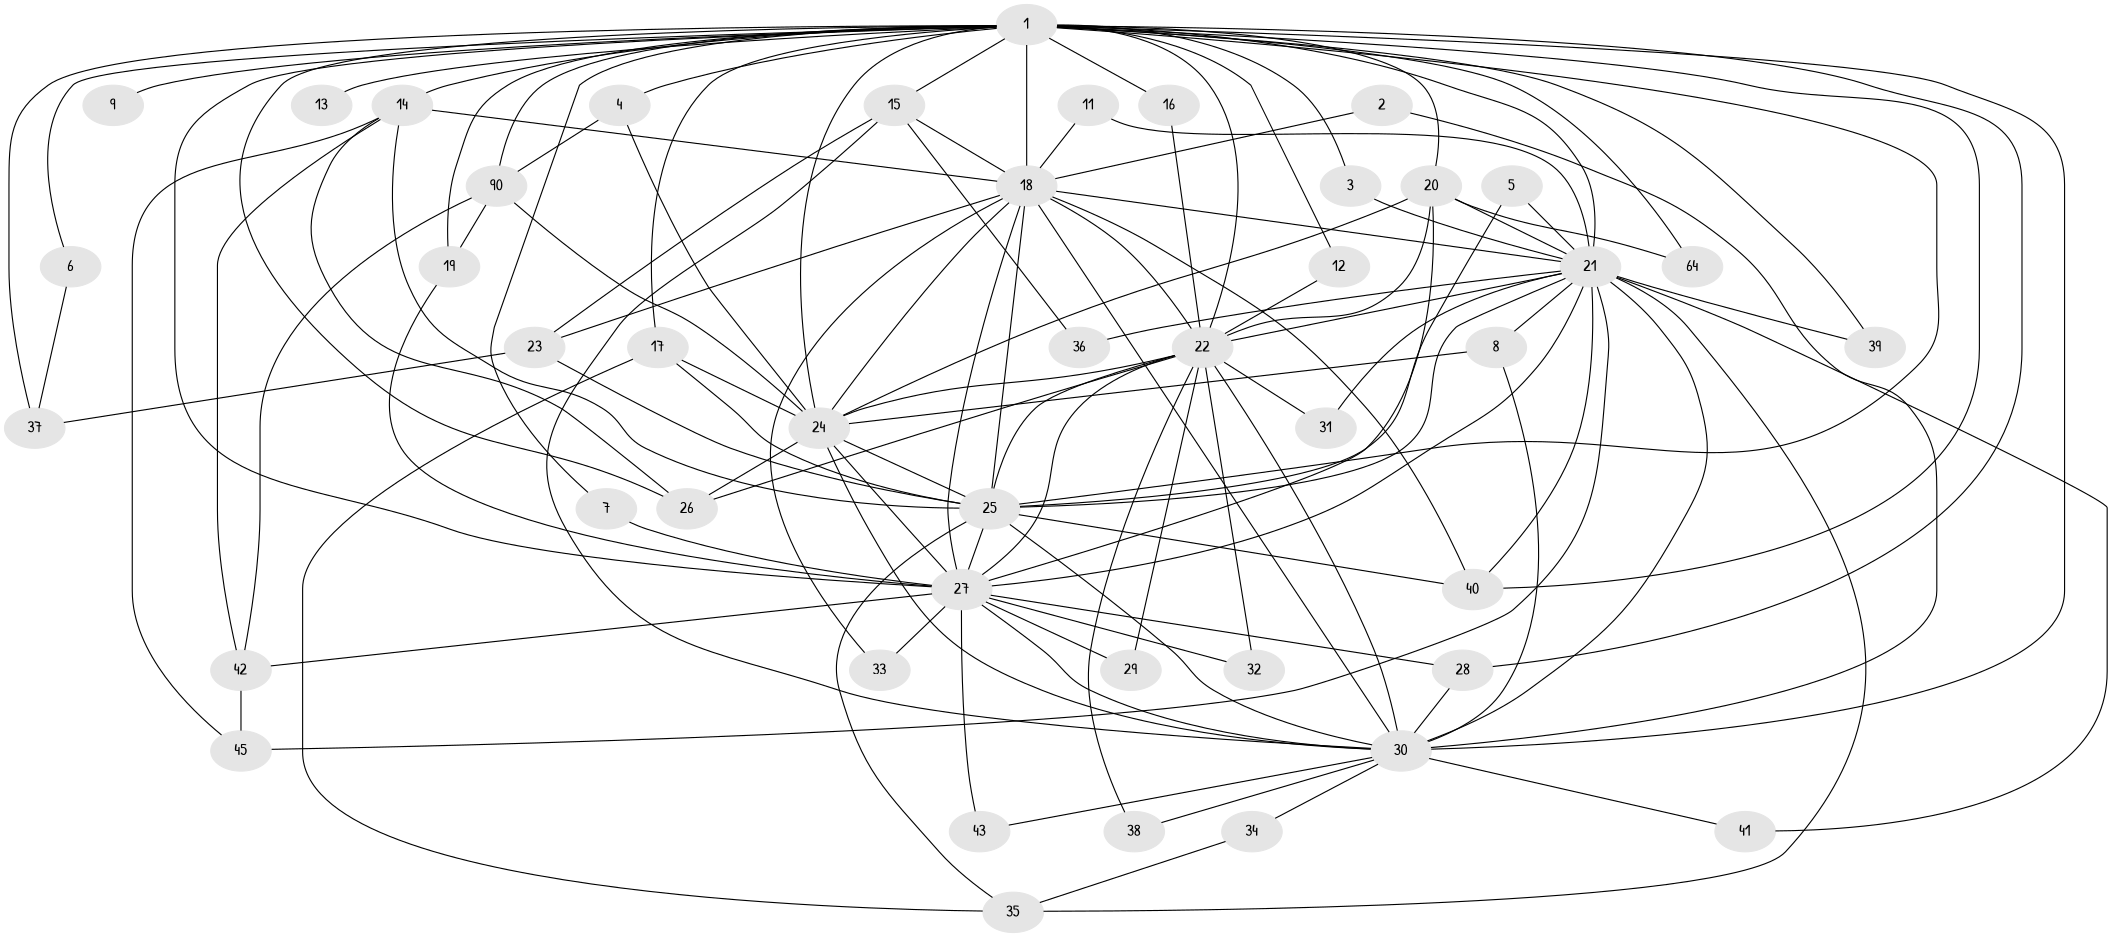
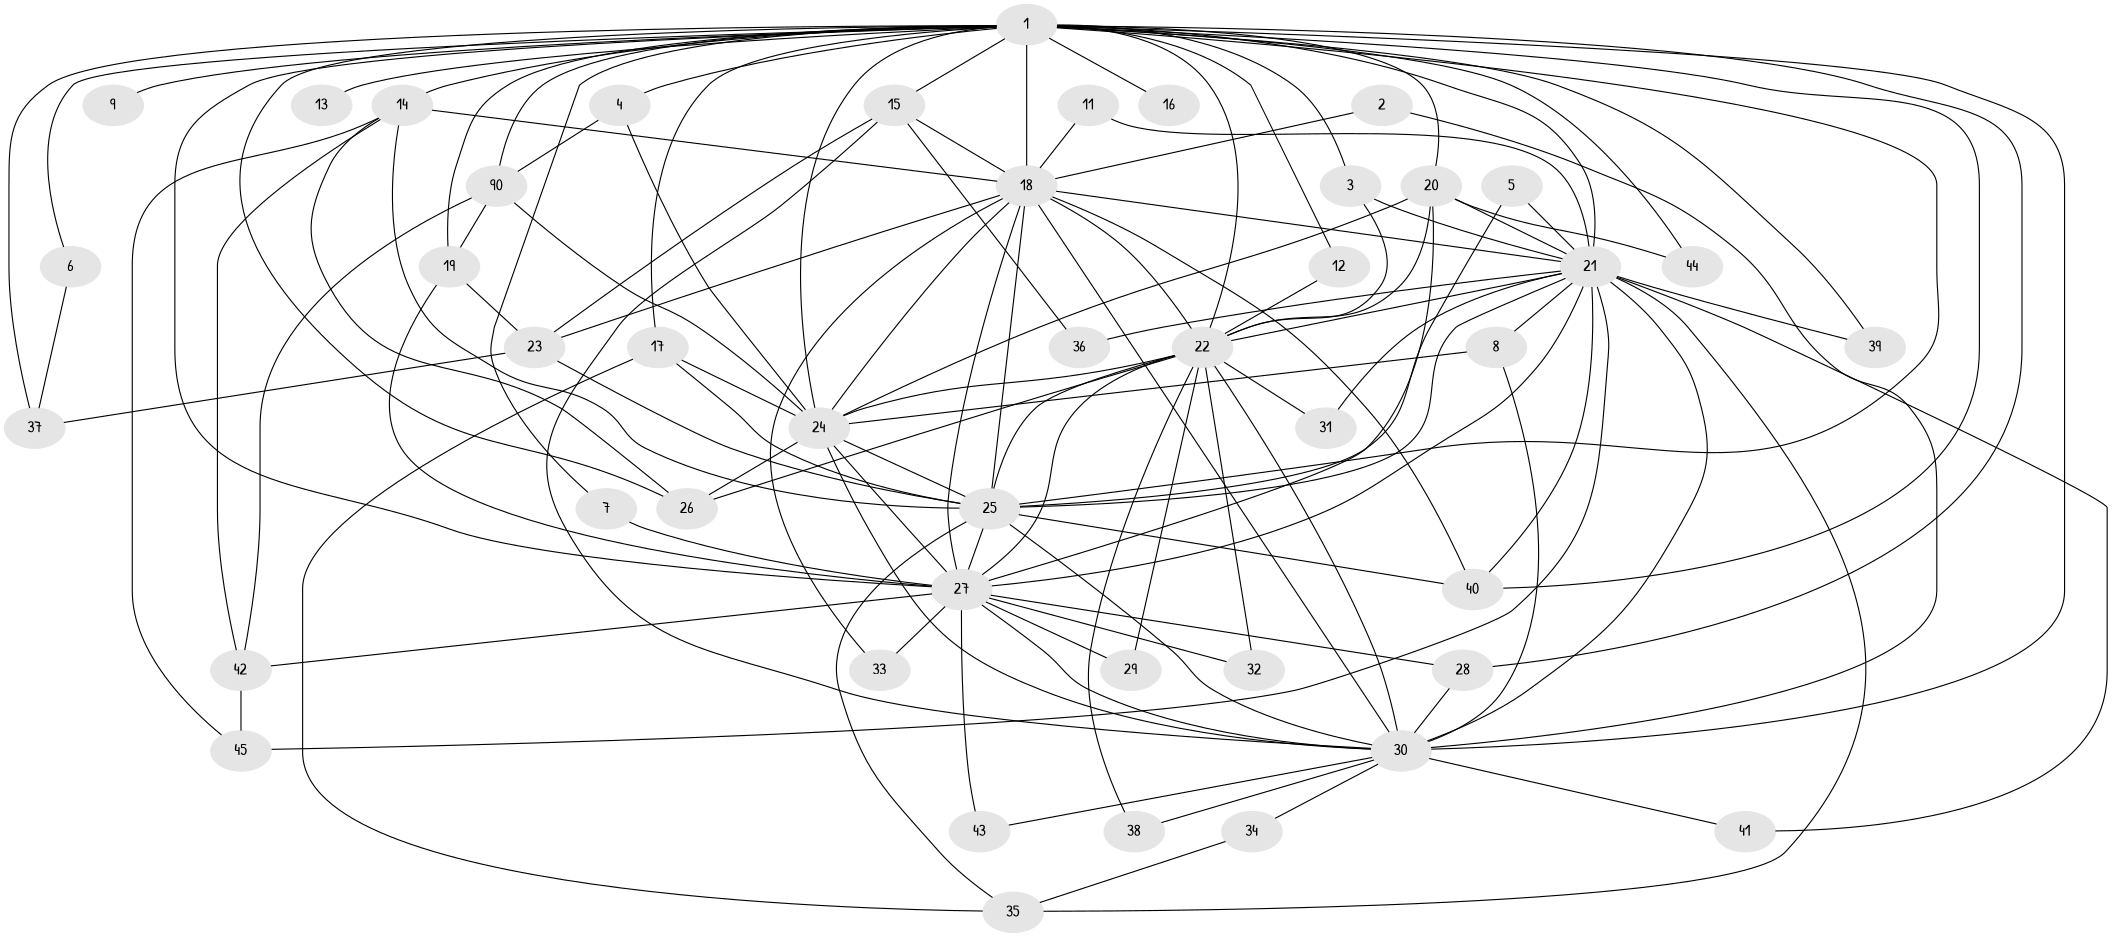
edge "16" -- "22": now "3" -- "22"
node "64": label "64" -> "44"
edge "19" -- "23": added
